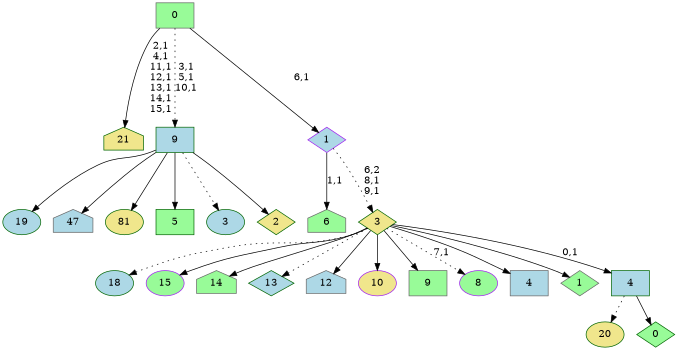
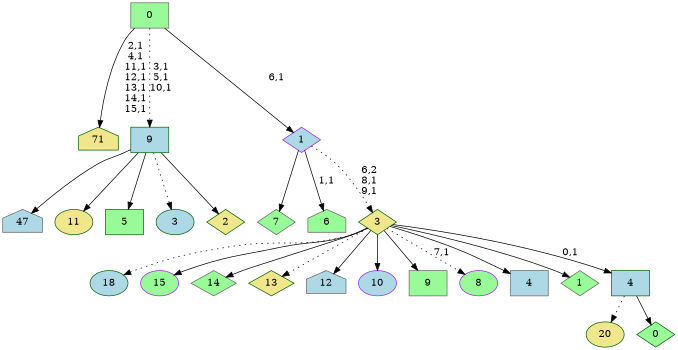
node "21": label "21" -> "71"
node "19": removed
node "81": label "81" -> "11"
node "7": added
node "14": shape house -> diamond
node "13": fillcolor lightblue -> khaki
node "10": fillcolor khaki -> lightblue
